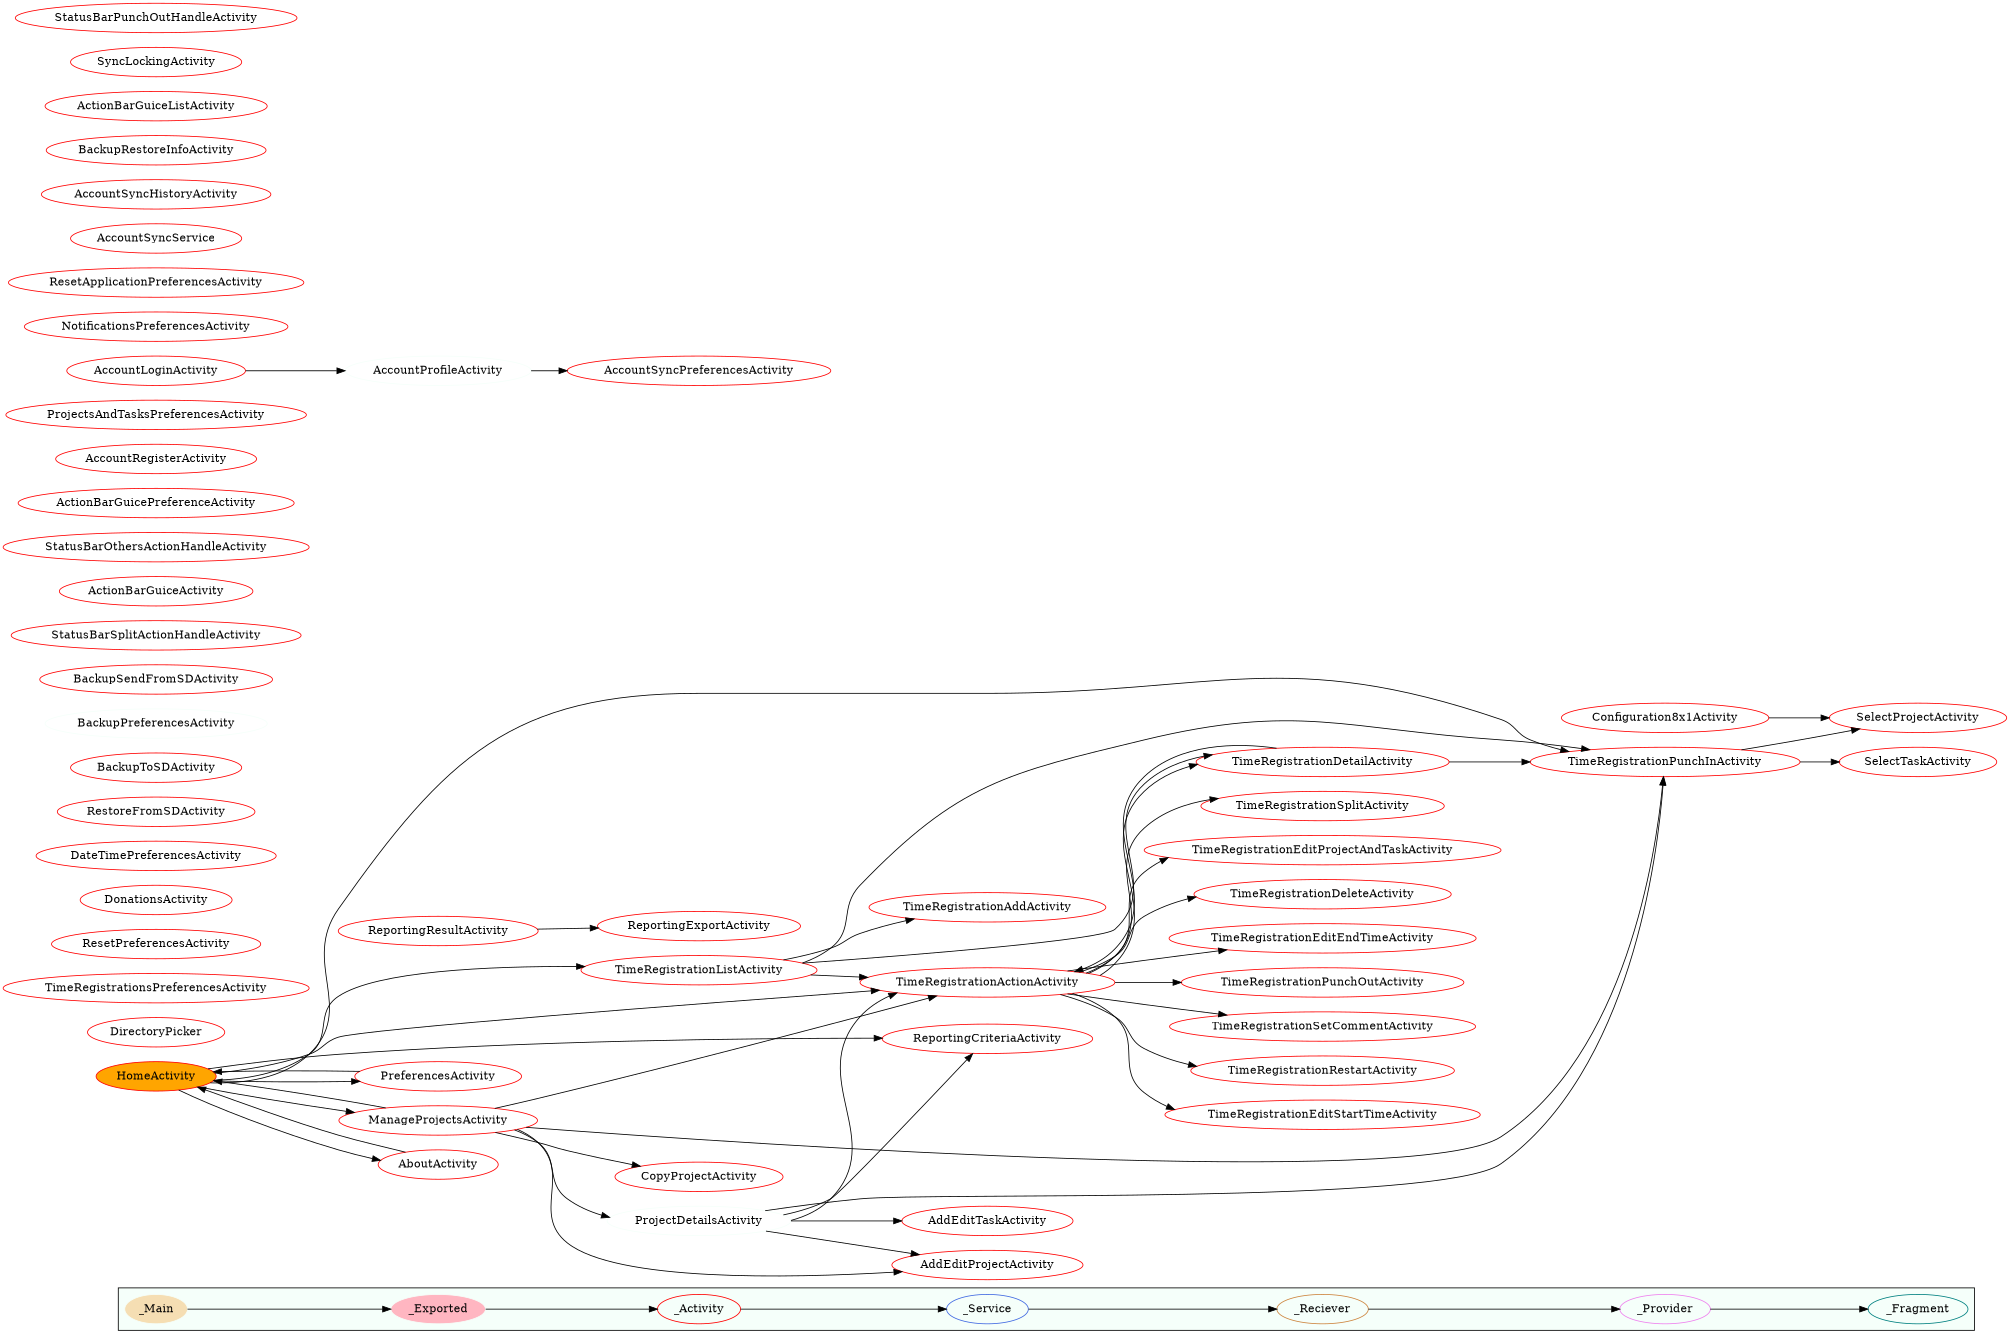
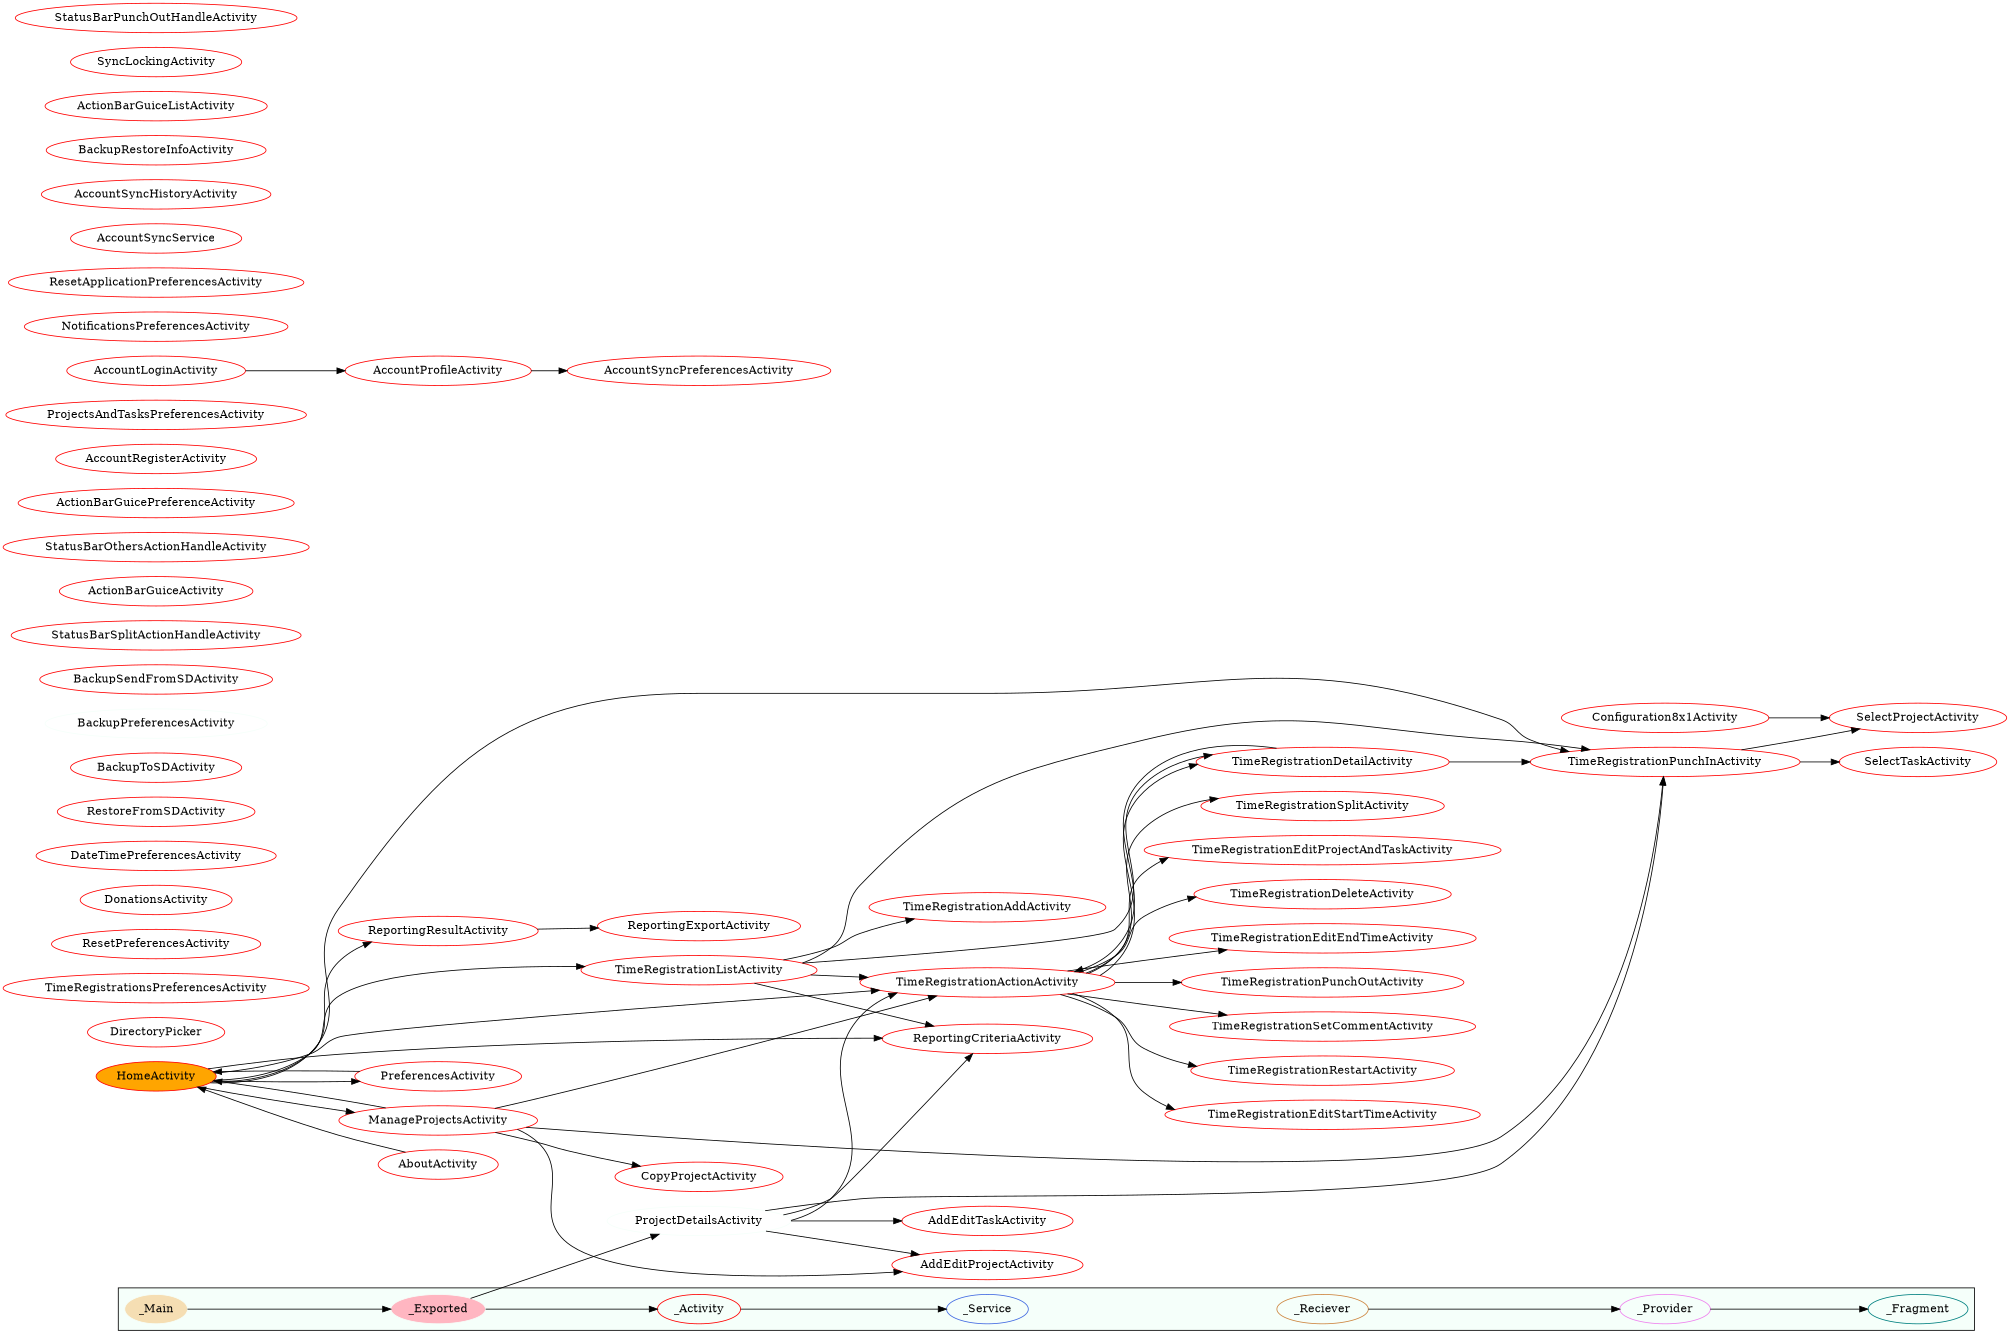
node "AccountProfileActivity": color mintcream -> red
edge "TimeRegistrationListActivity" -> "ReportingCriteriaActivity": added
edge "HomeActivity" -> "AboutActivity": now "HomeActivity" -> "ReportingResultActivity"
edge "ManageProjectsActivity" -> "ProjectDetailsActivity": now "_Exported" -> "ProjectDetailsActivity"
edge "_Service" -> "_Reciever": removed
